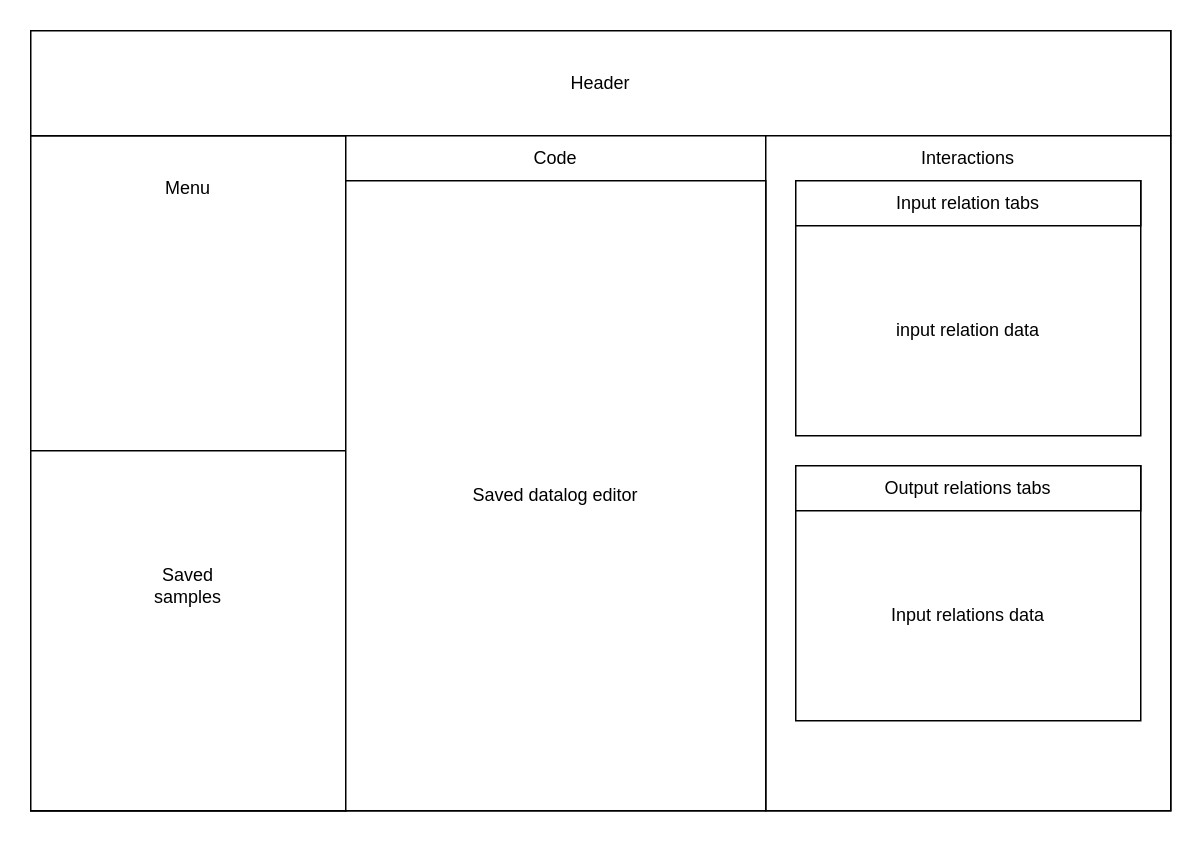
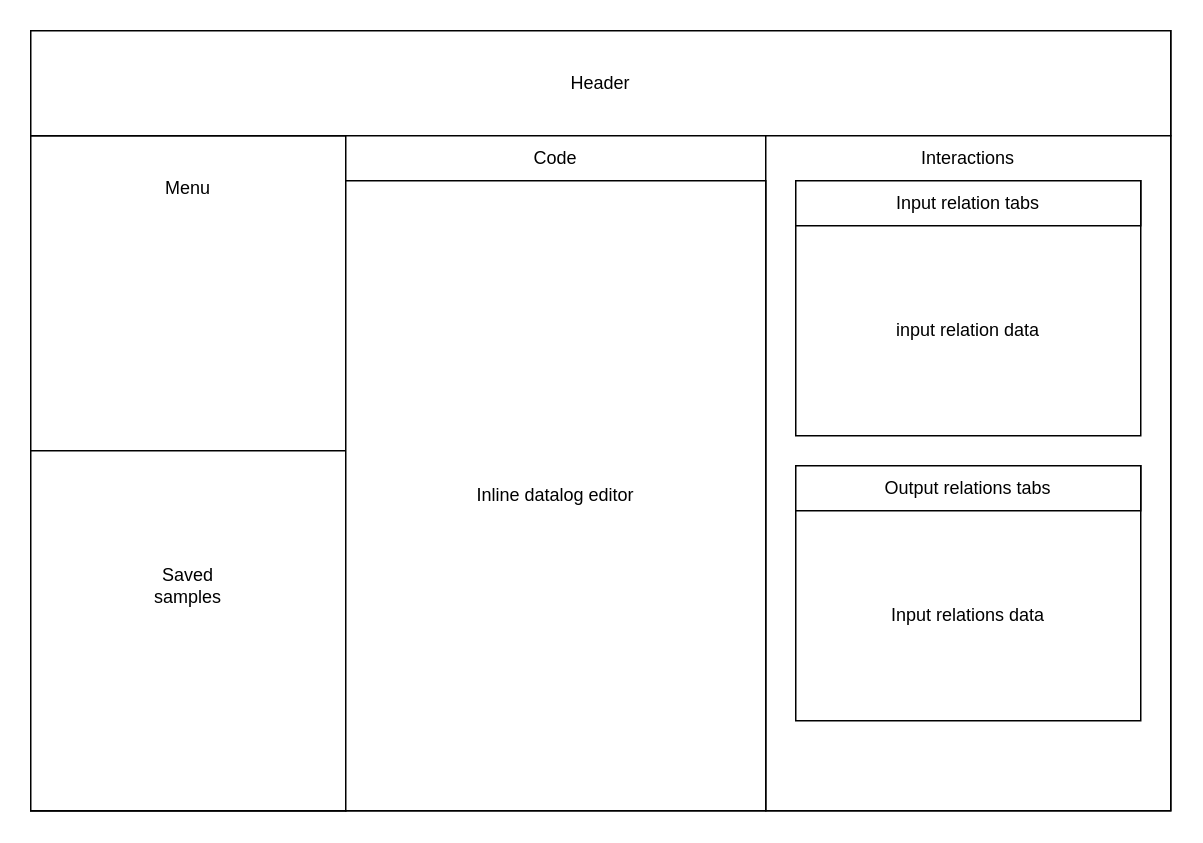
node "Saved datalog editor": label "Saved datalog editor" -> "Inline datalog editor"
